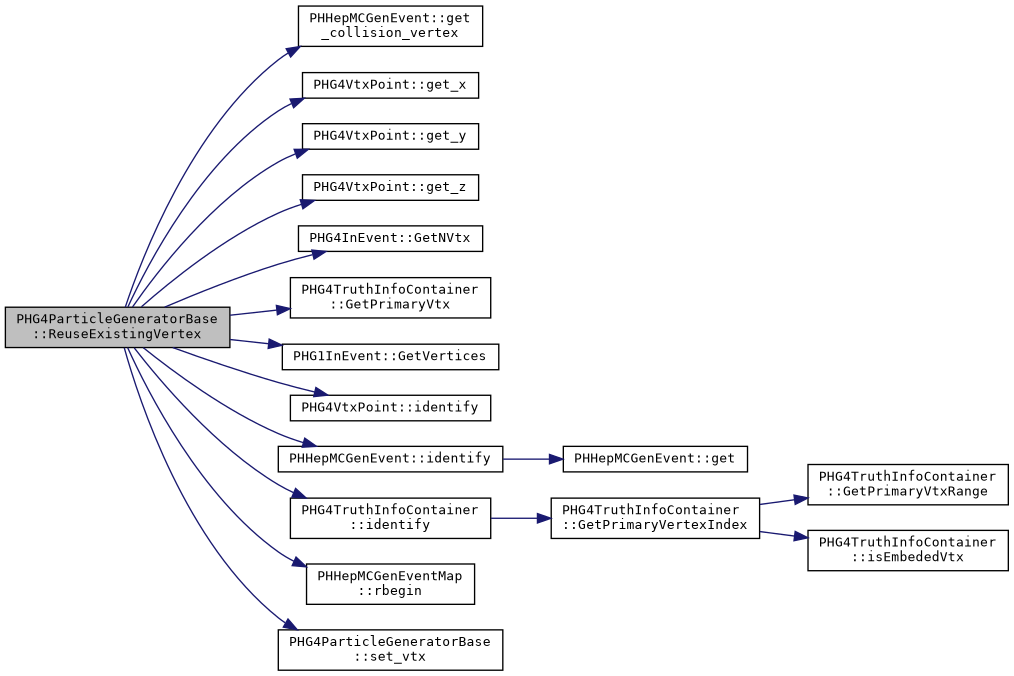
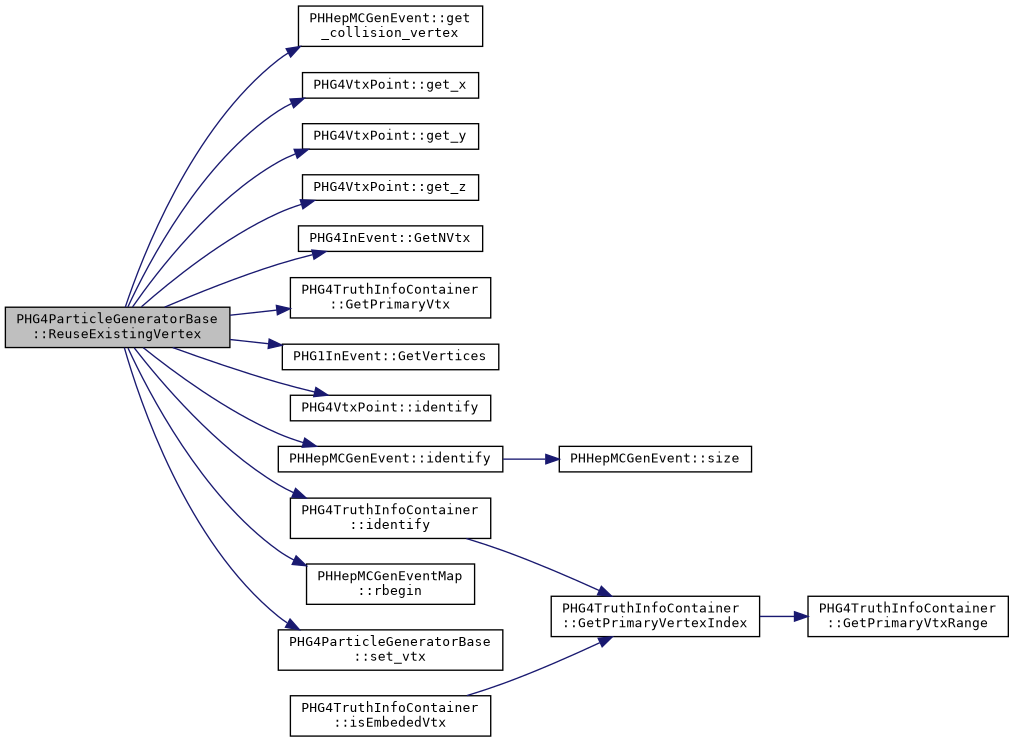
node "PHHepMCGenEvent::get": label "PHHepMCGenEvent::get" -> "PHHepMCGenEvent::size"
edge "PHG4TruthInfoContainer ::GetPrimaryVertexIndex" -> "PHG4TruthInfoContainer ::isEmbededVtx": reversed
